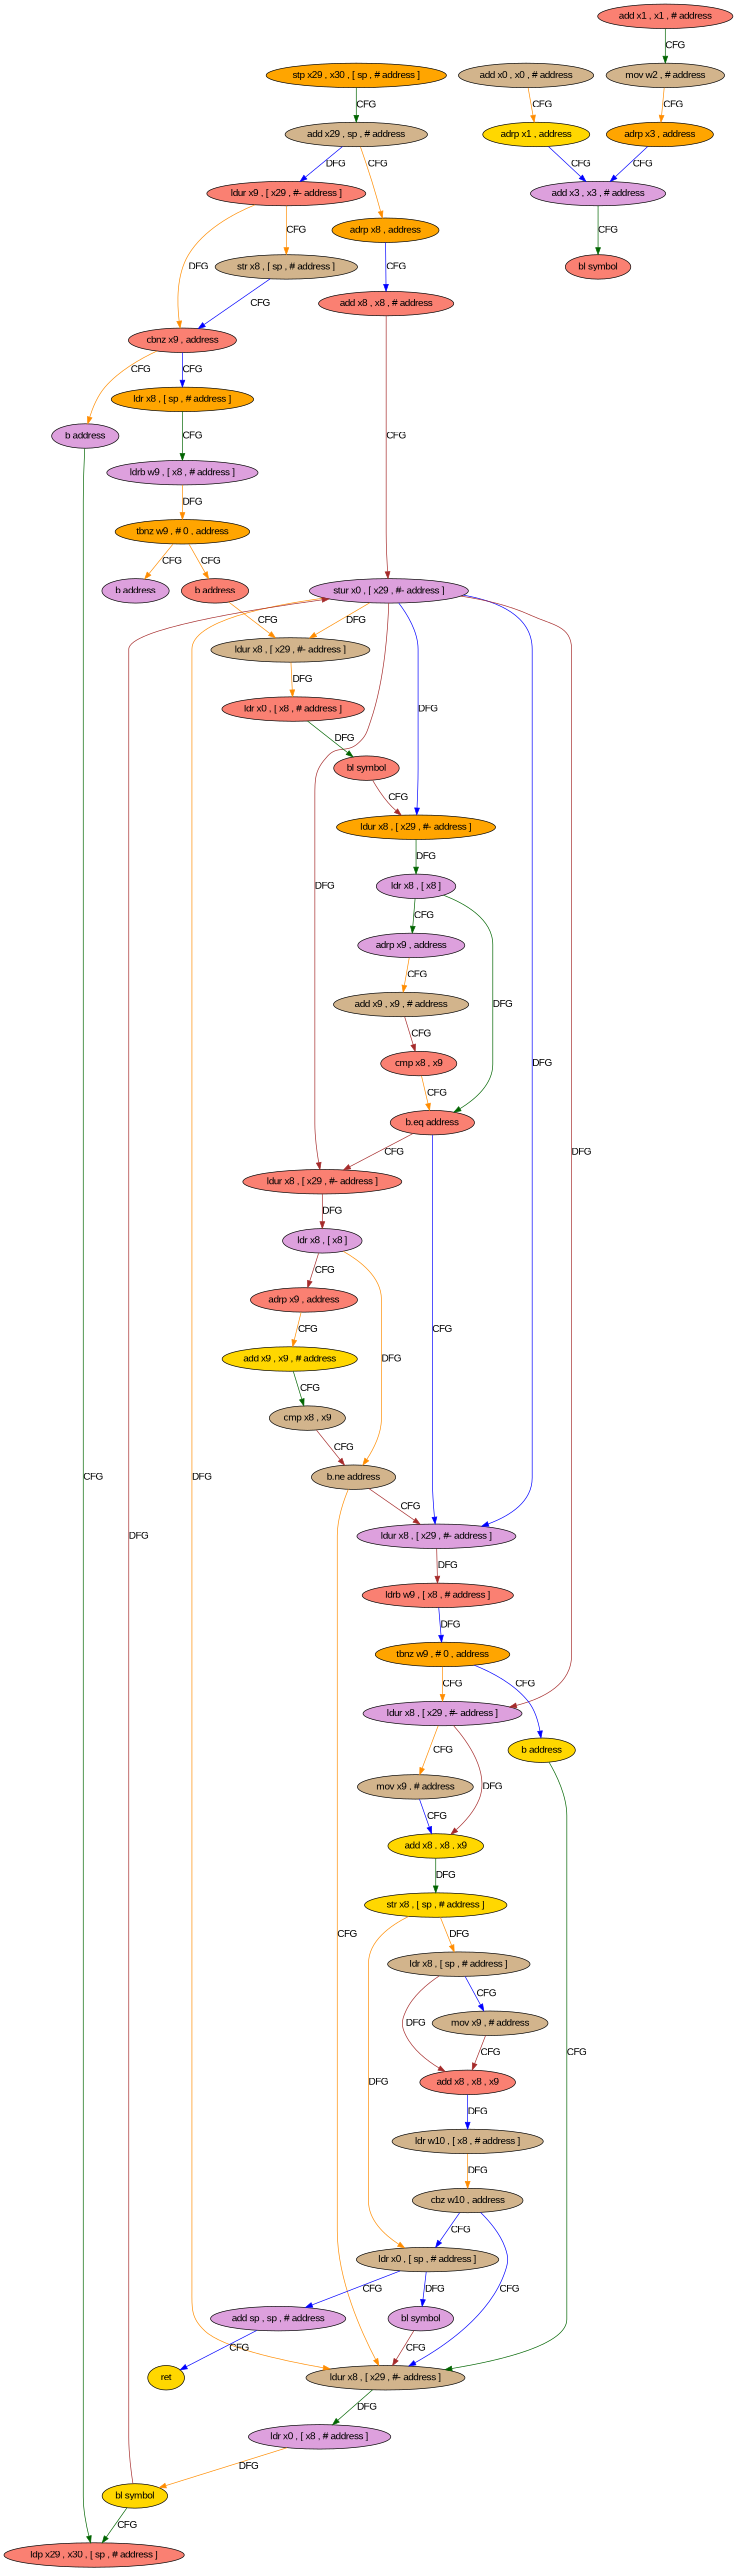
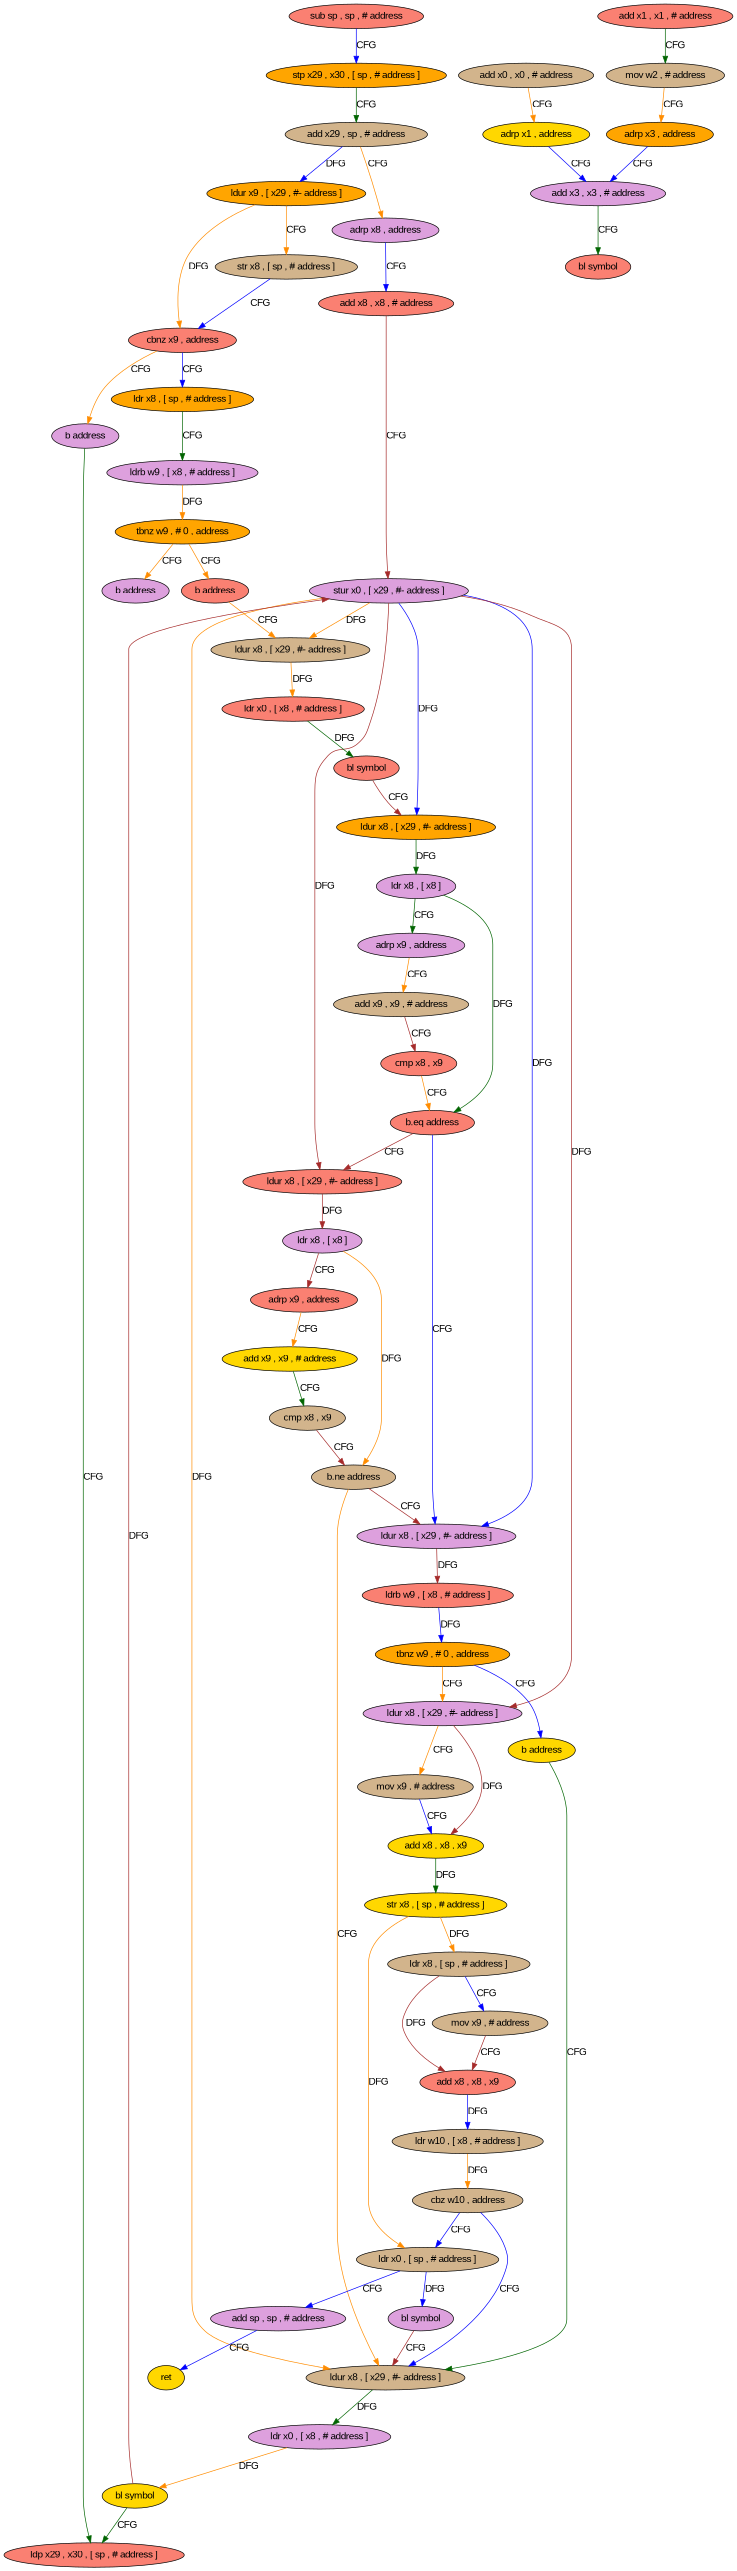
node "sub sp , sp , # address": added
node "ldur x9 , [ x29 , #- address ]": fillcolor salmon -> orange
node "adrp x8 , address": fillcolor orange -> plum
